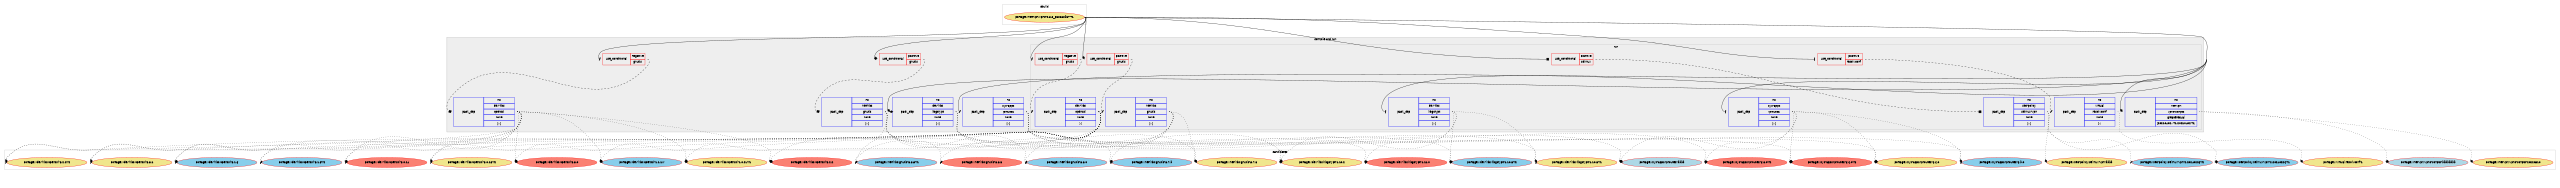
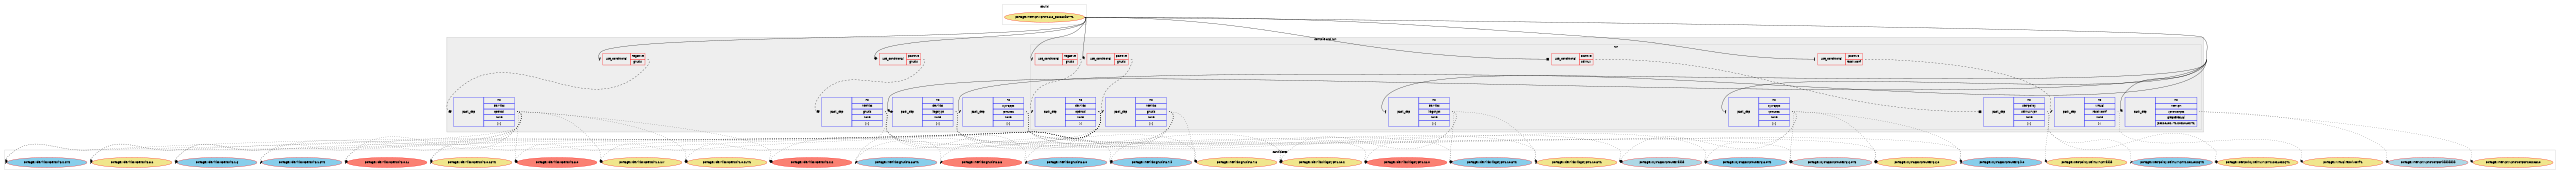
node "portage://dev-libs/openssl-3.2.1-r2": fillcolor khaki -> skyblue
node "portage://dev-libs/openssl-1.1.1w": fillcolor skyblue -> khaki
node "portage://sys-apps/iproute2-6.8.0-r2": fillcolor salmon -> skyblue
node "portage://sys-apps/iproute2-6.6.0-r3": fillcolor salmon -> lightblue
node "portage://sec-policy/selinux-vpn-2.20240226-r1": fillcolor skyblue -> khaki
